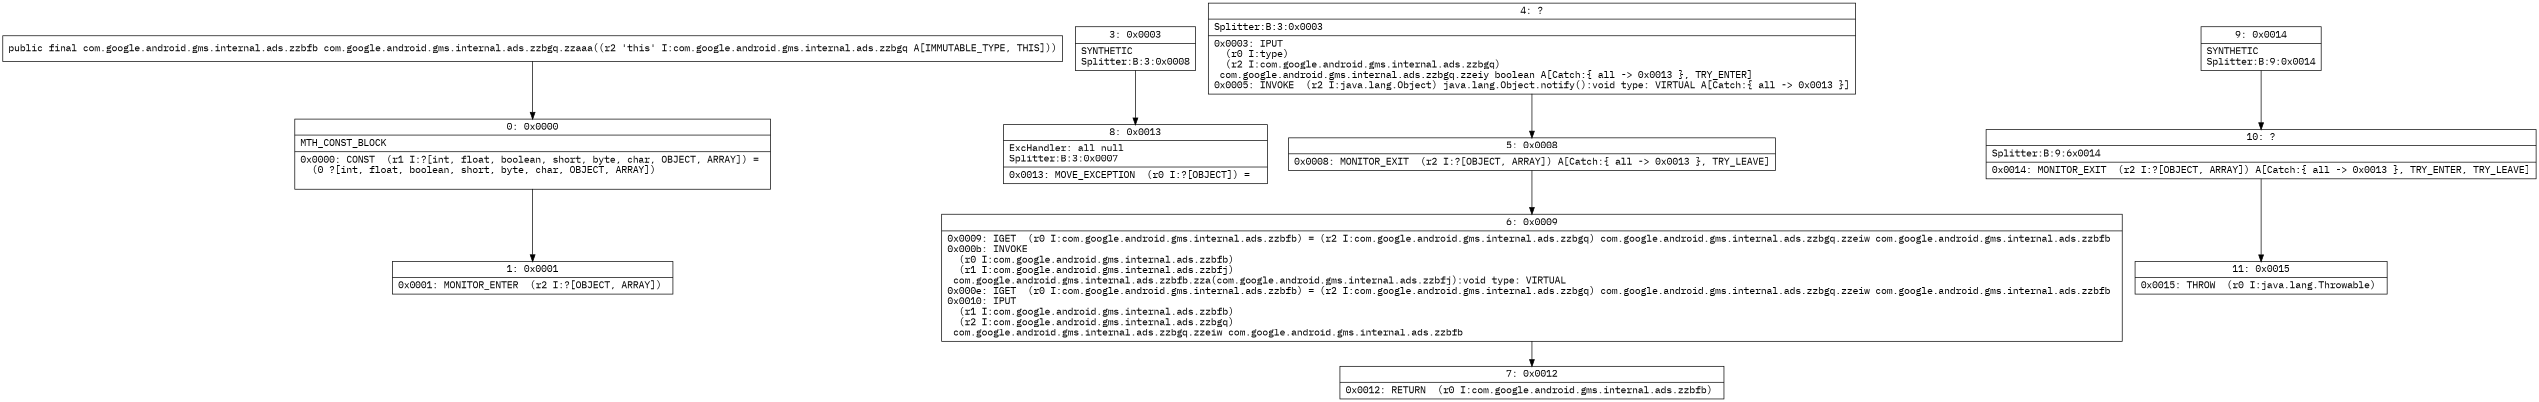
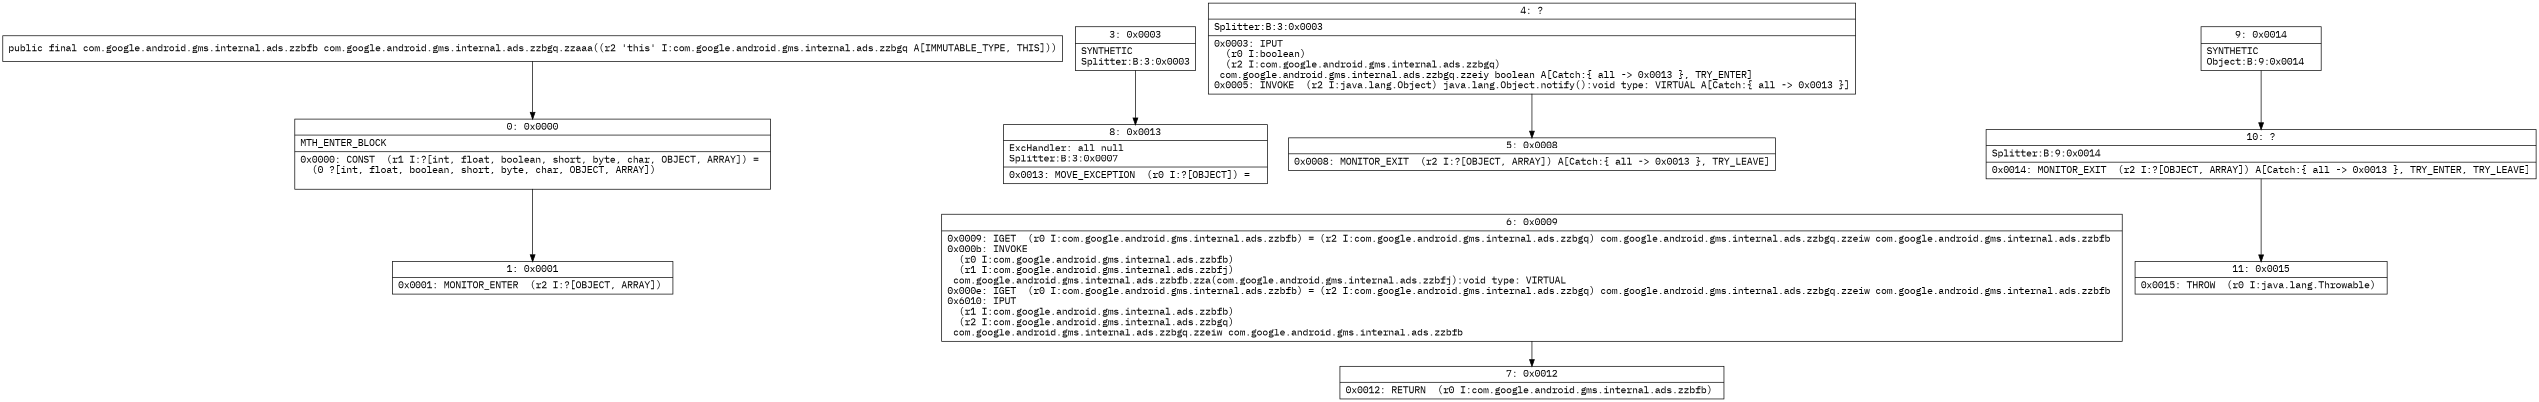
node "4: ?": text "(r0 I:type)" -> "(r0 I:boolean)"
node "3: 0x0003": text "Splitter:B:3:0x0008" -> "Splitter:B:3:0x0003"
node "9: 0x0014": text "Splitter:B:9:0x0014" -> "Object:B:9:0x0014"
node "0: 0x0000": text "MTH_CONST_BLOCK" -> "MTH_ENTER_BLOCK"
node "10: ?": text "Splitter:B:9:6x0014" -> "Splitter:B:9:0x0014"
edge "5: 0x0008" -> "6: 0x0009": removed
node "6: 0x0009": text "0x0010: IPUT" -> "0x6010: IPUT"
